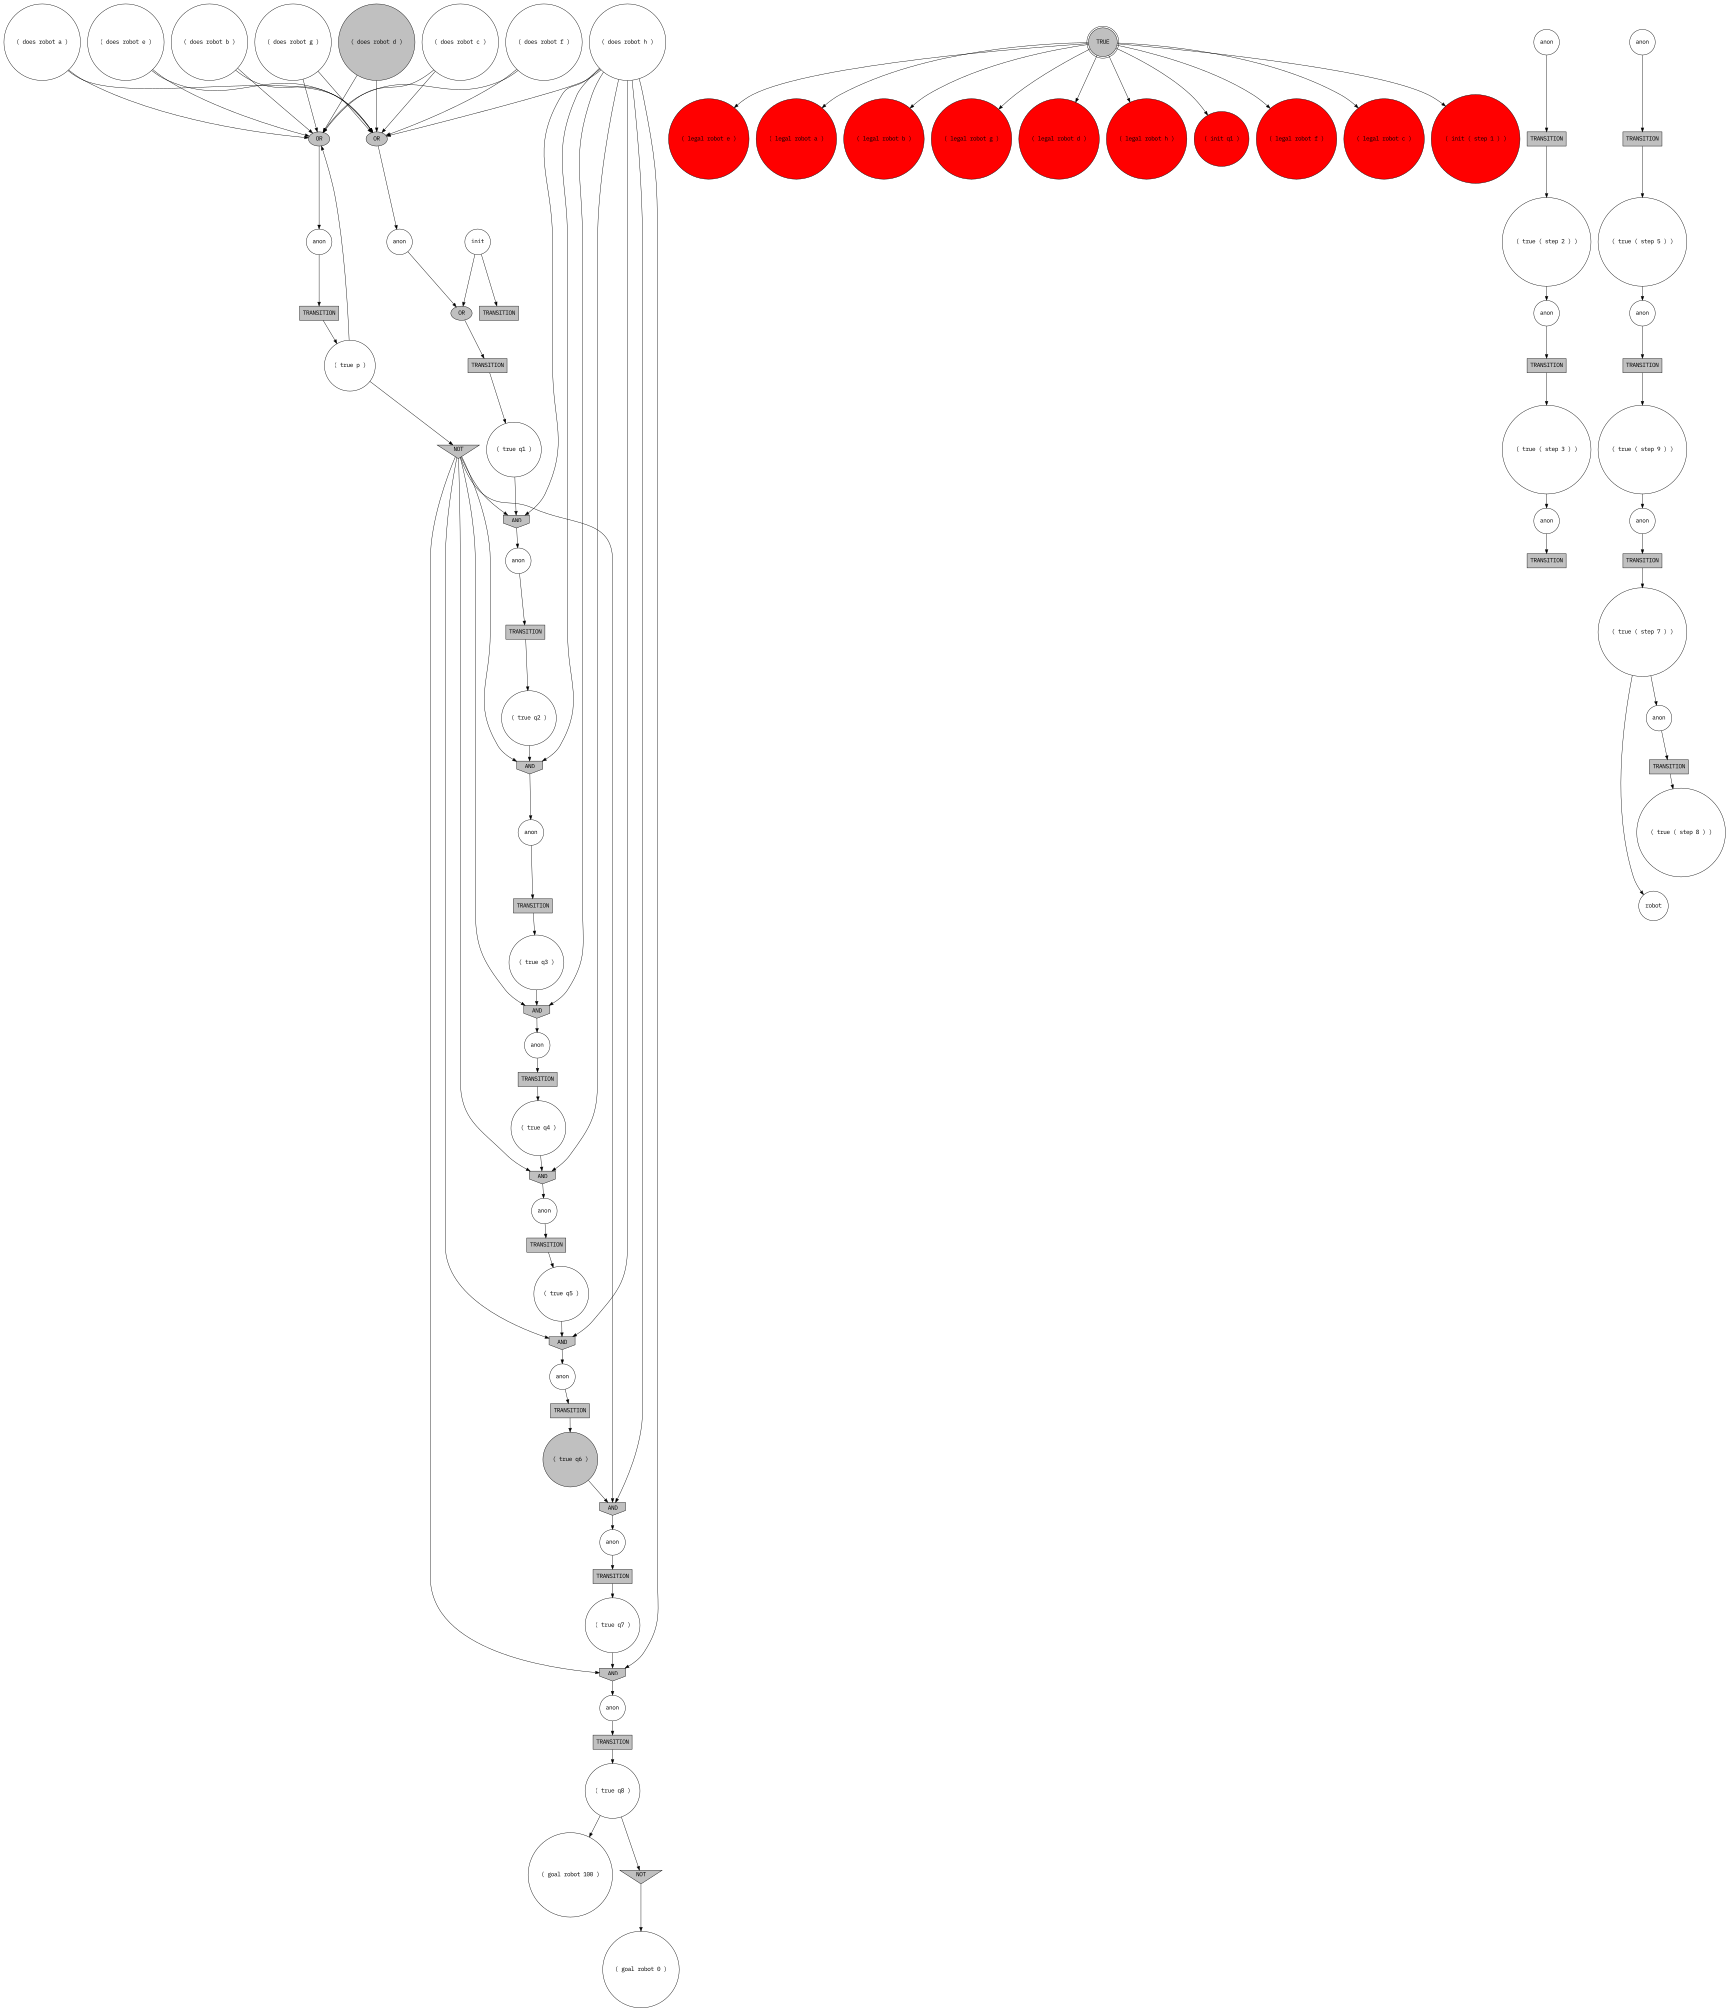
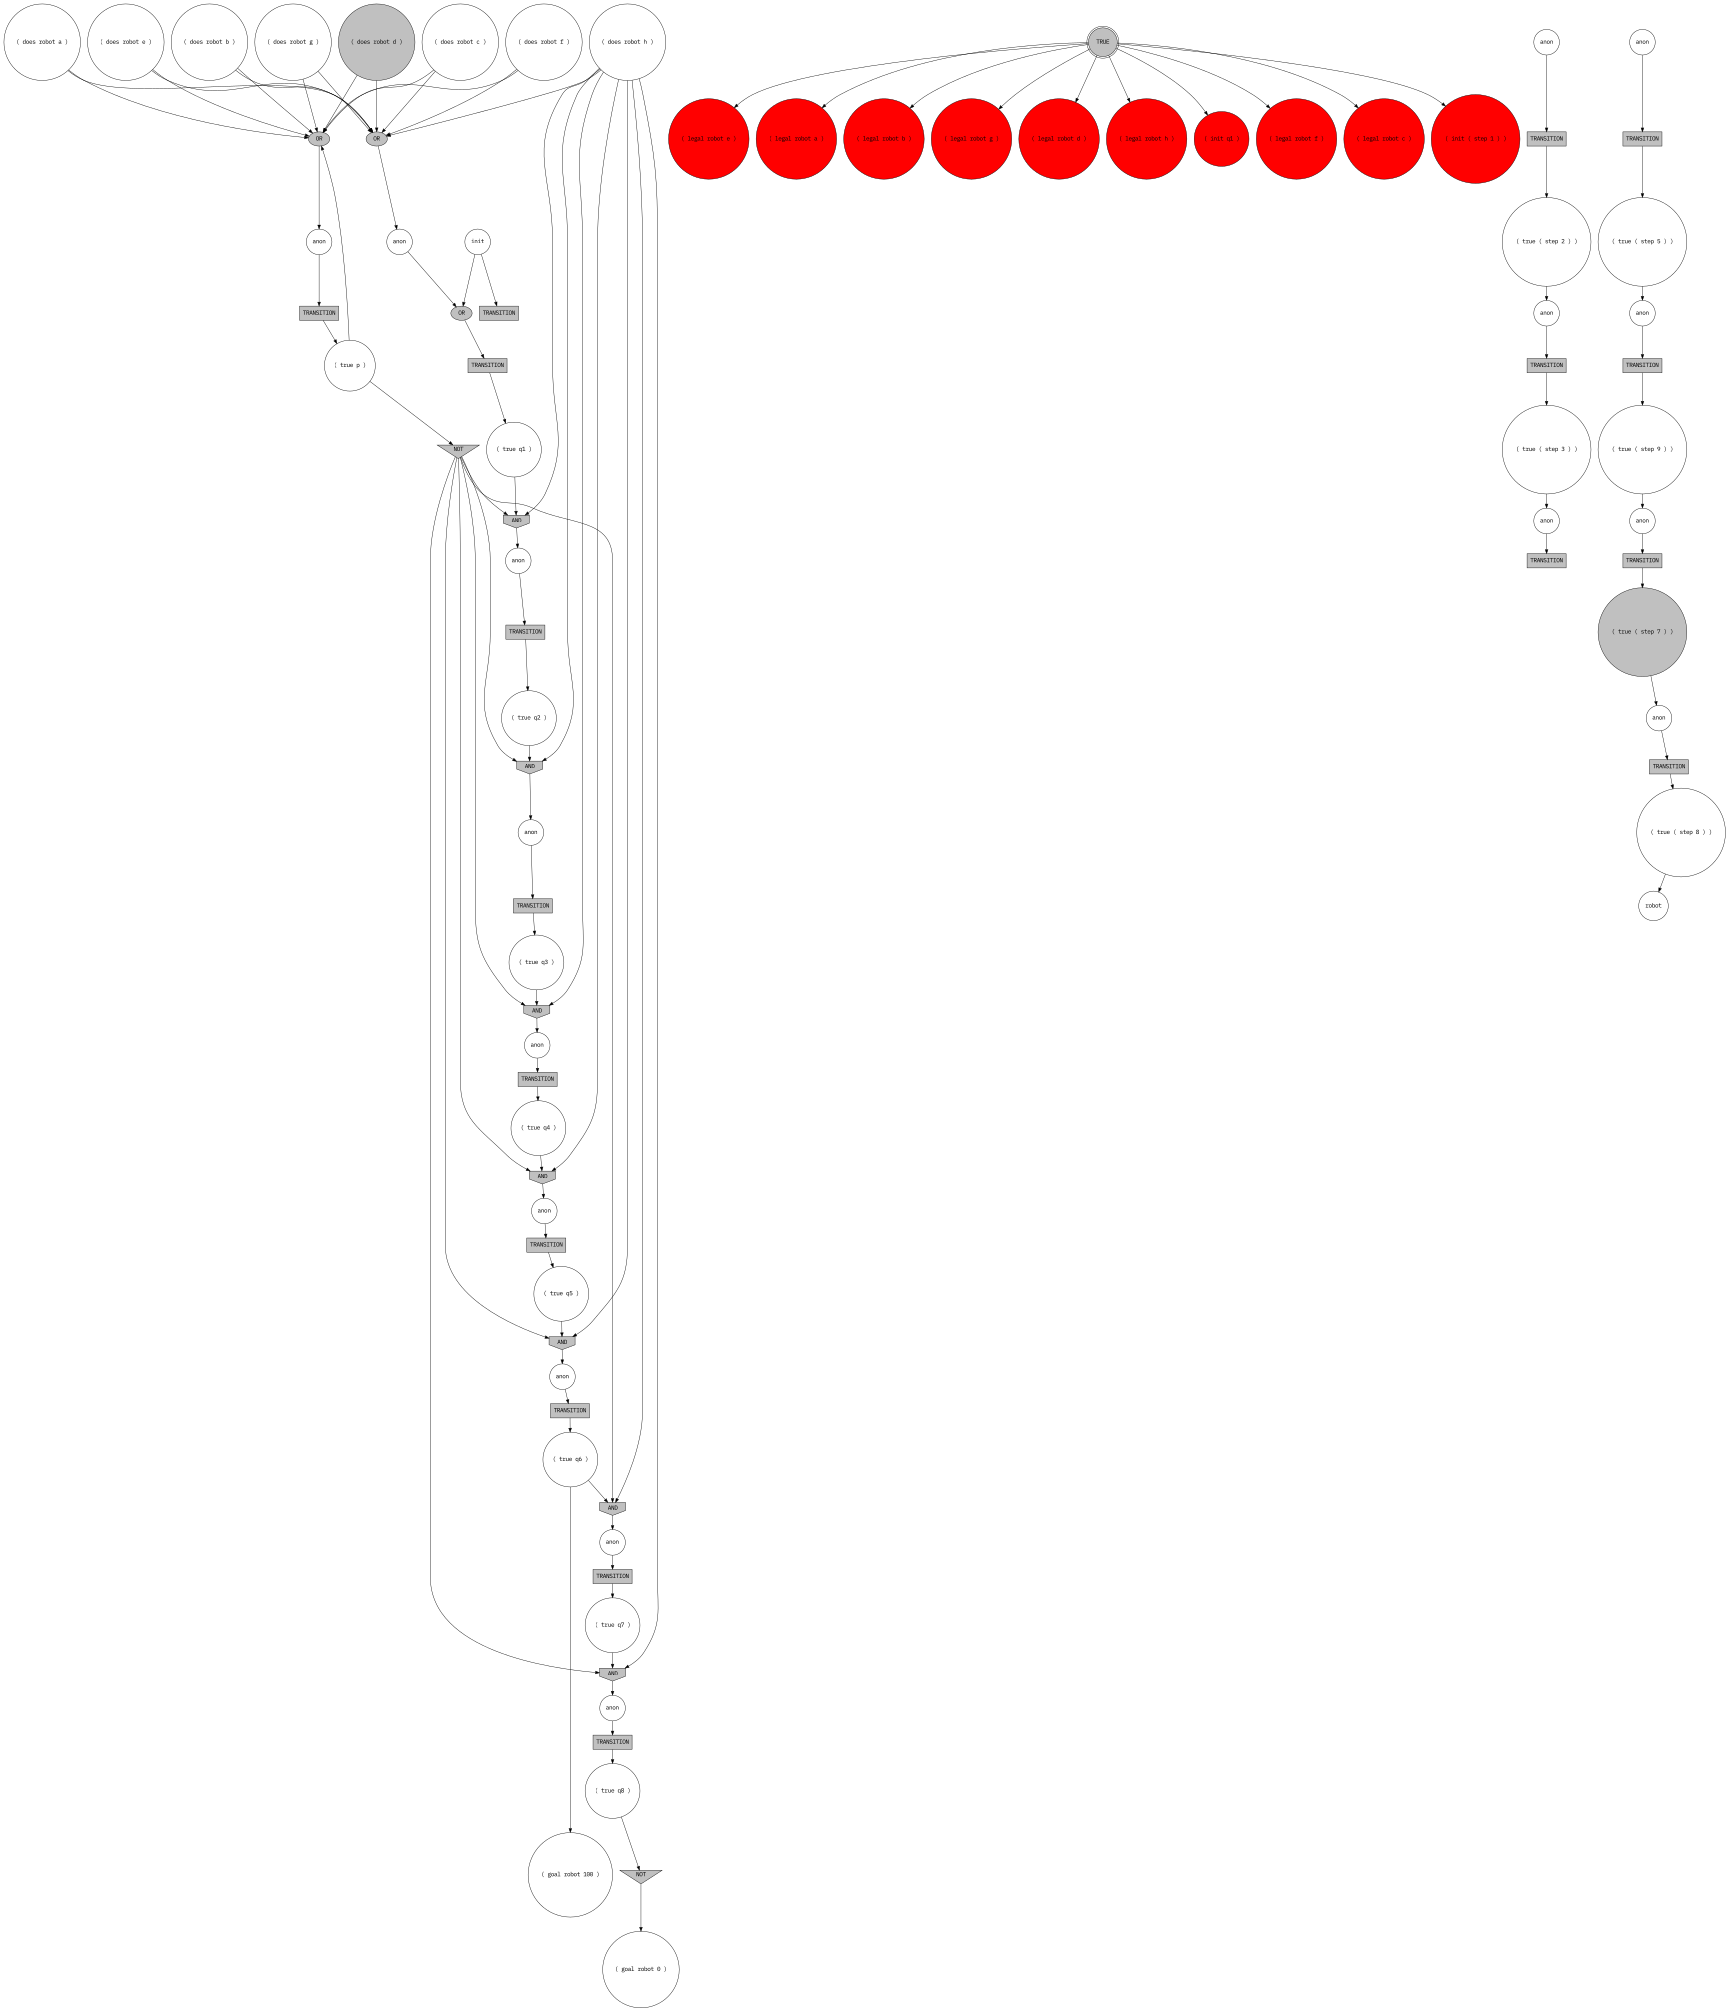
node "( true ( step 7 ) )": fillcolor white -> grey
edge "( true ( step 7 ) )" -> "robot": now "( true ( step 8 ) )" -> "robot"
node "( true q6 )": fillcolor grey -> white
edge "( true q8 )" -> "( goal robot 100 )": now "( true q6 )" -> "( goal robot 100 )"
